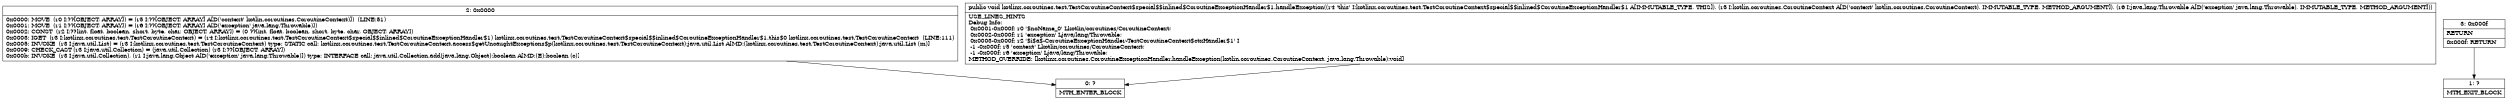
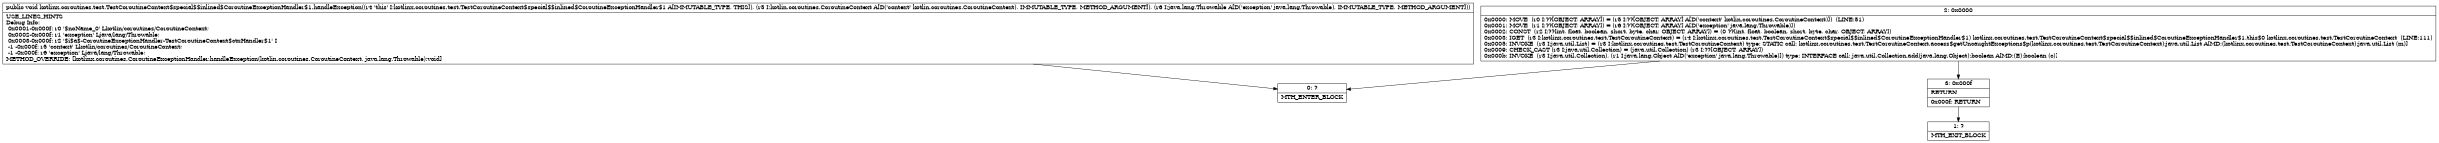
edge "2: 0x0000" -> "3: 0x000f": added
